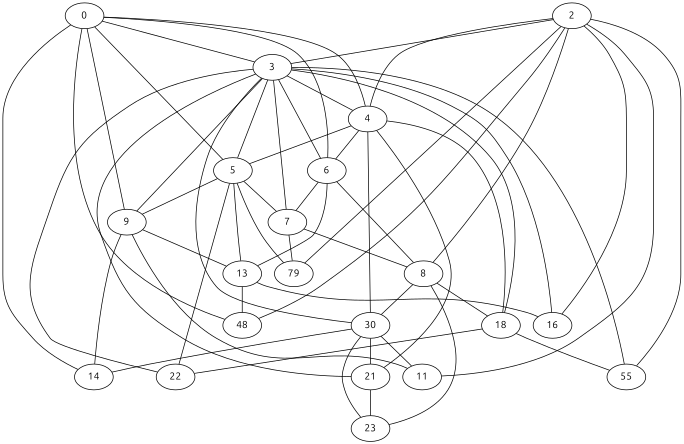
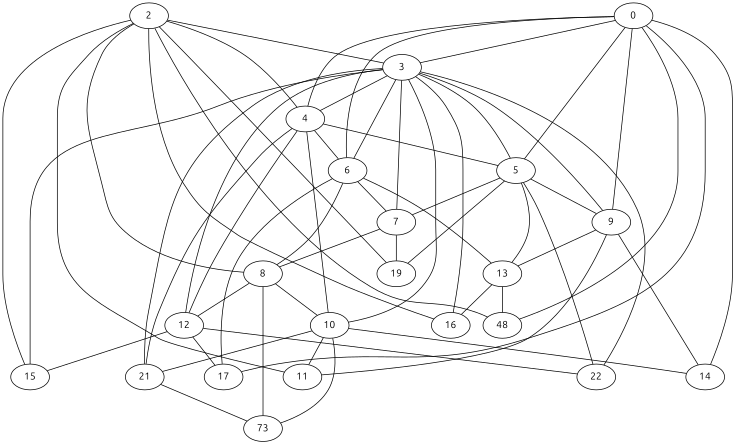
node "79": label "79" -> "19"
node "30": label "30" -> "10"
node "18": label "18" -> "12"
node "17": added
node "55": label "55" -> "15"
node "23": label "23" -> "73"
